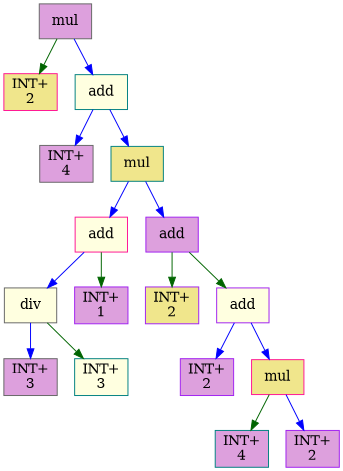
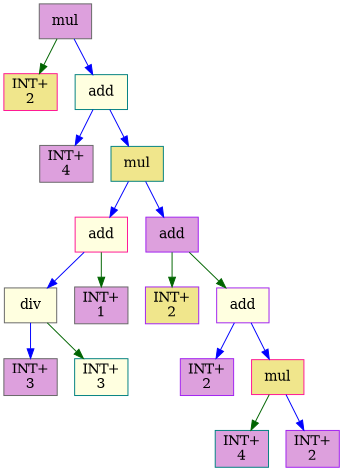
node "INT+ 1": color purple -> gray40
